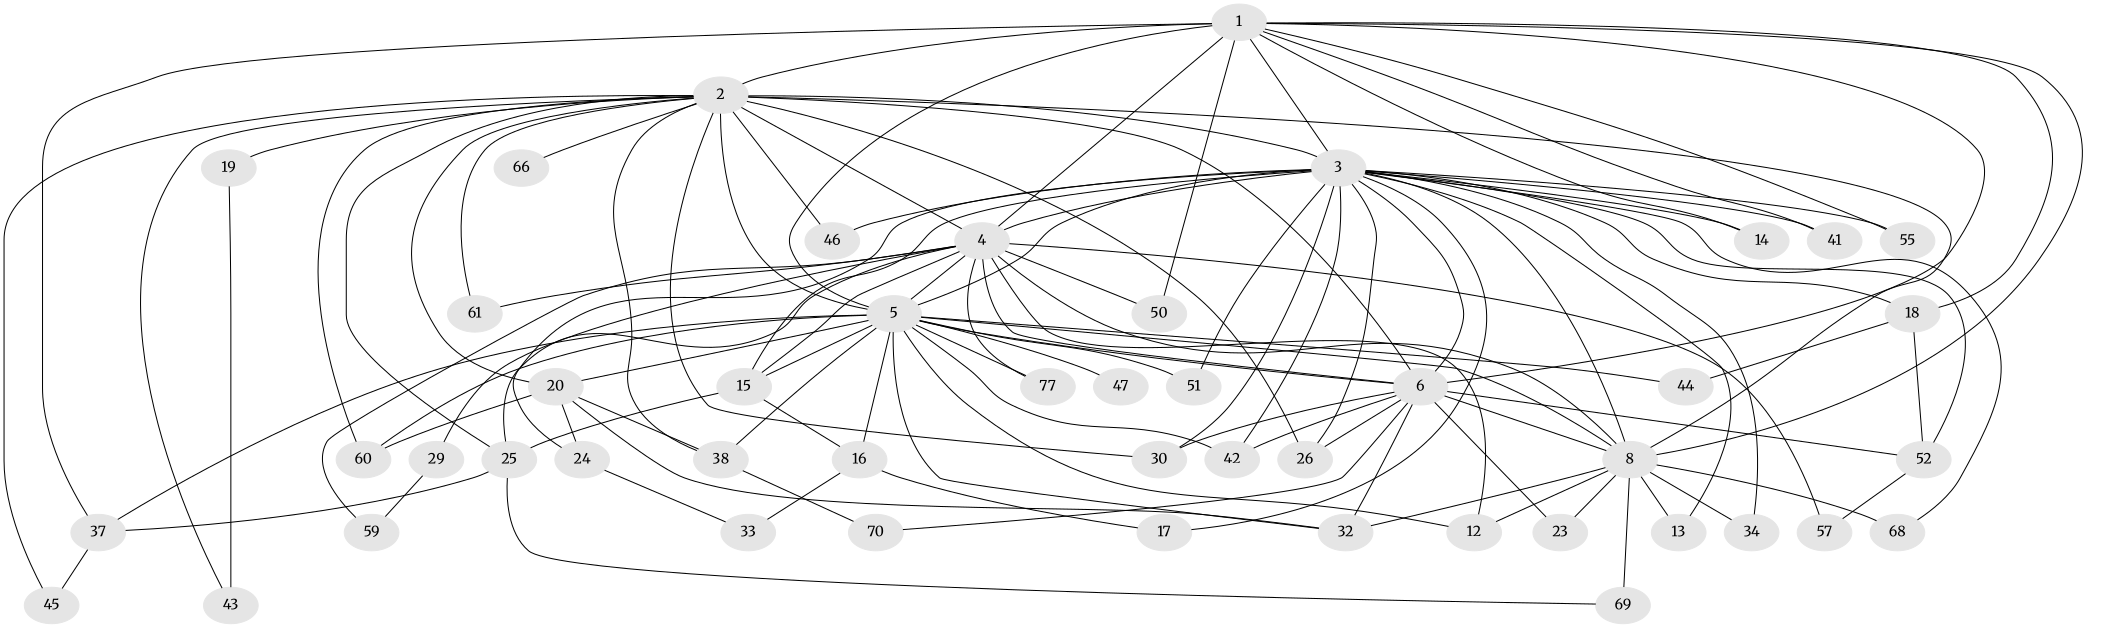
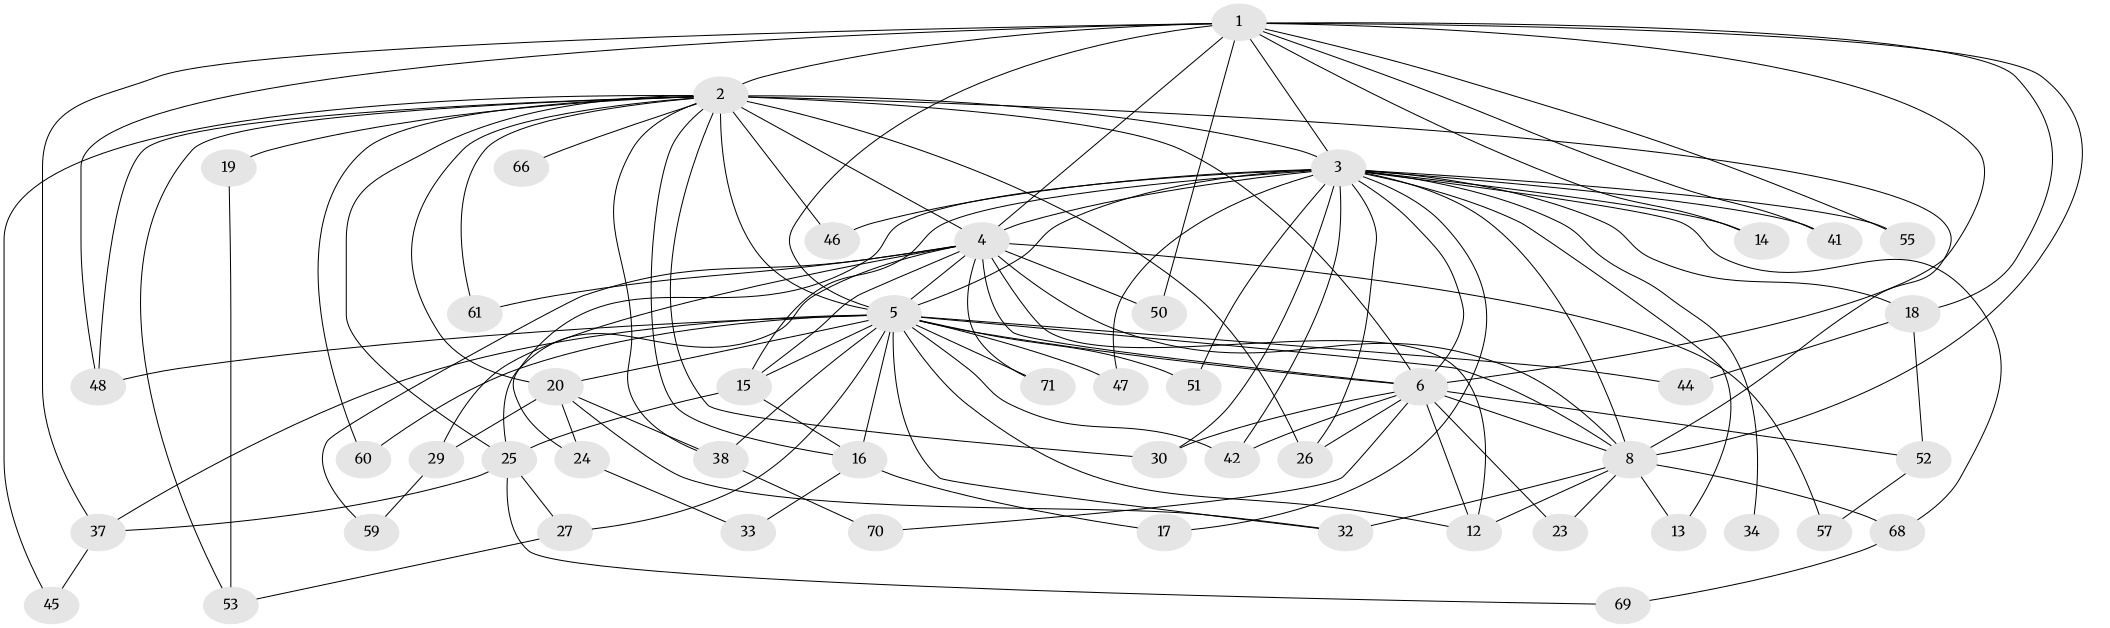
edge "3" -- "52": now "3" -- "47"
edge "2" -- "16": added
node "48": added
node "77": label "77" -> "71"
edge "20" -- "60": now "20" -- "29"
edge "6" -- "32": now "6" -- "12"
edge "8" -- "34": removed
node "27": added
edge "8" -- "69": now "68" -- "69"
node "43": label "43" -> "53"
